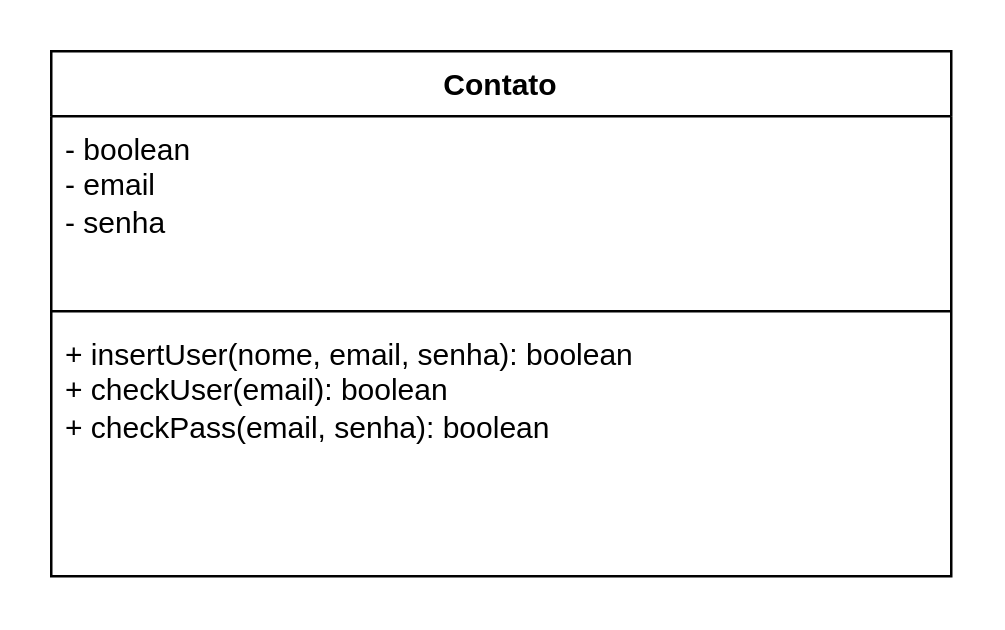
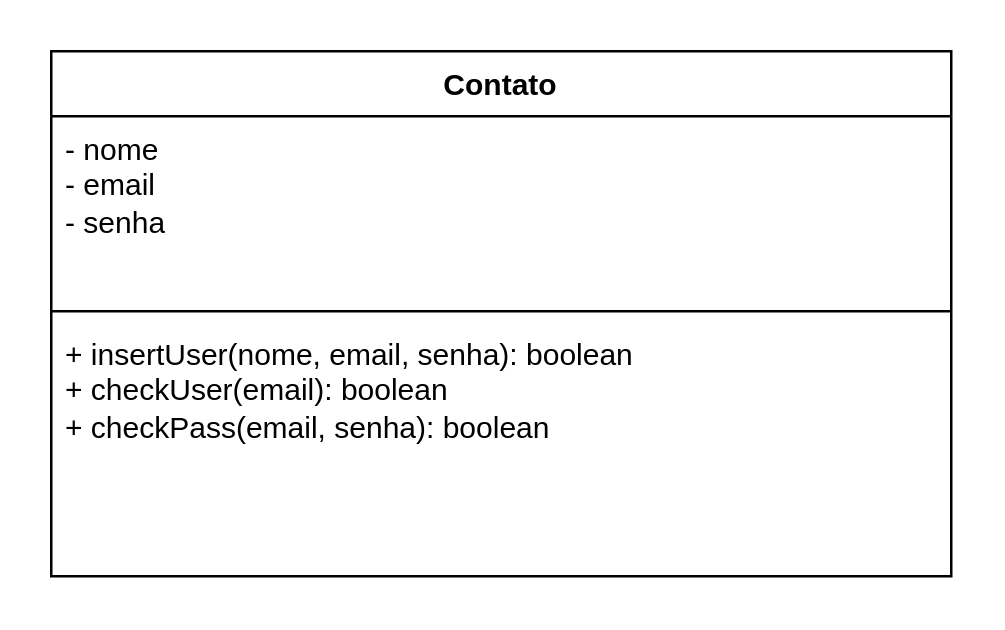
node "- boolean - email - senha": label "- boolean - email - senha" -> "- nome - email - senha"
